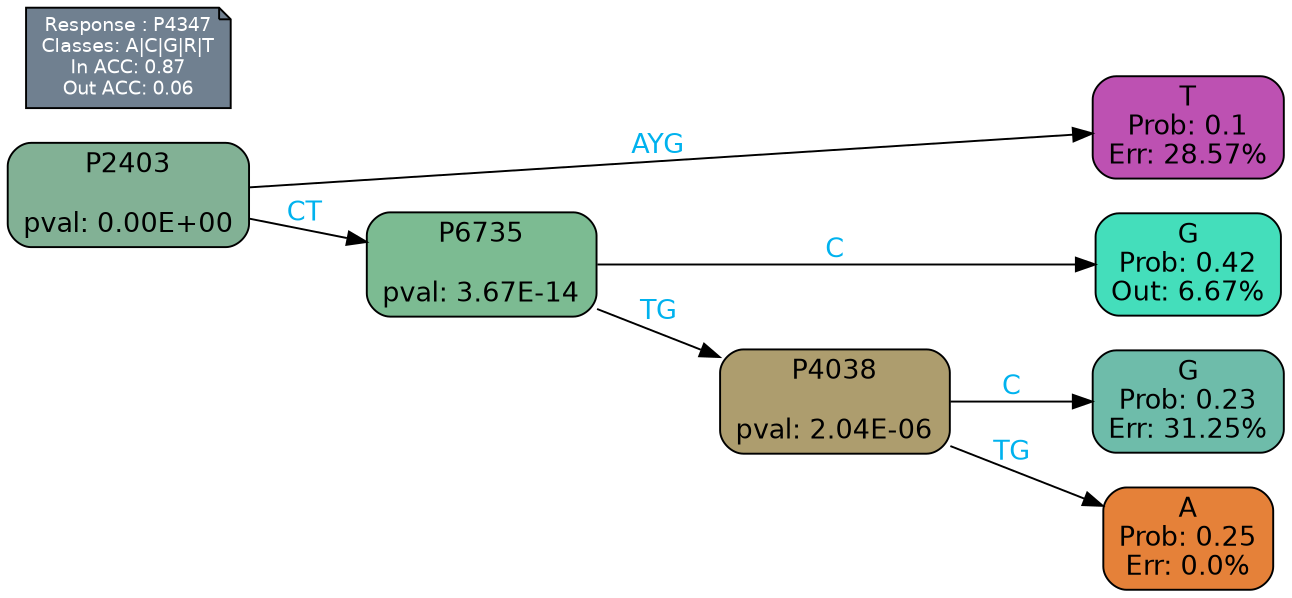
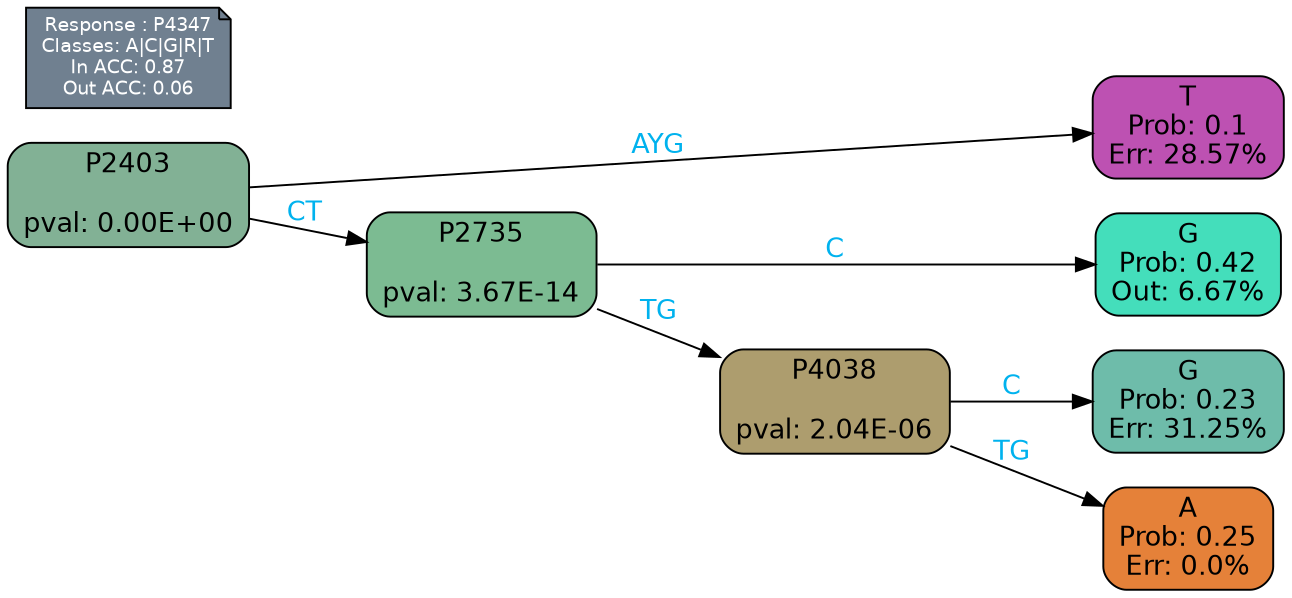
node "P6735 pval: 3.67E-14": label "P6735 pval: 3.67E-14" -> "P2735 pval: 3.67E-14"
